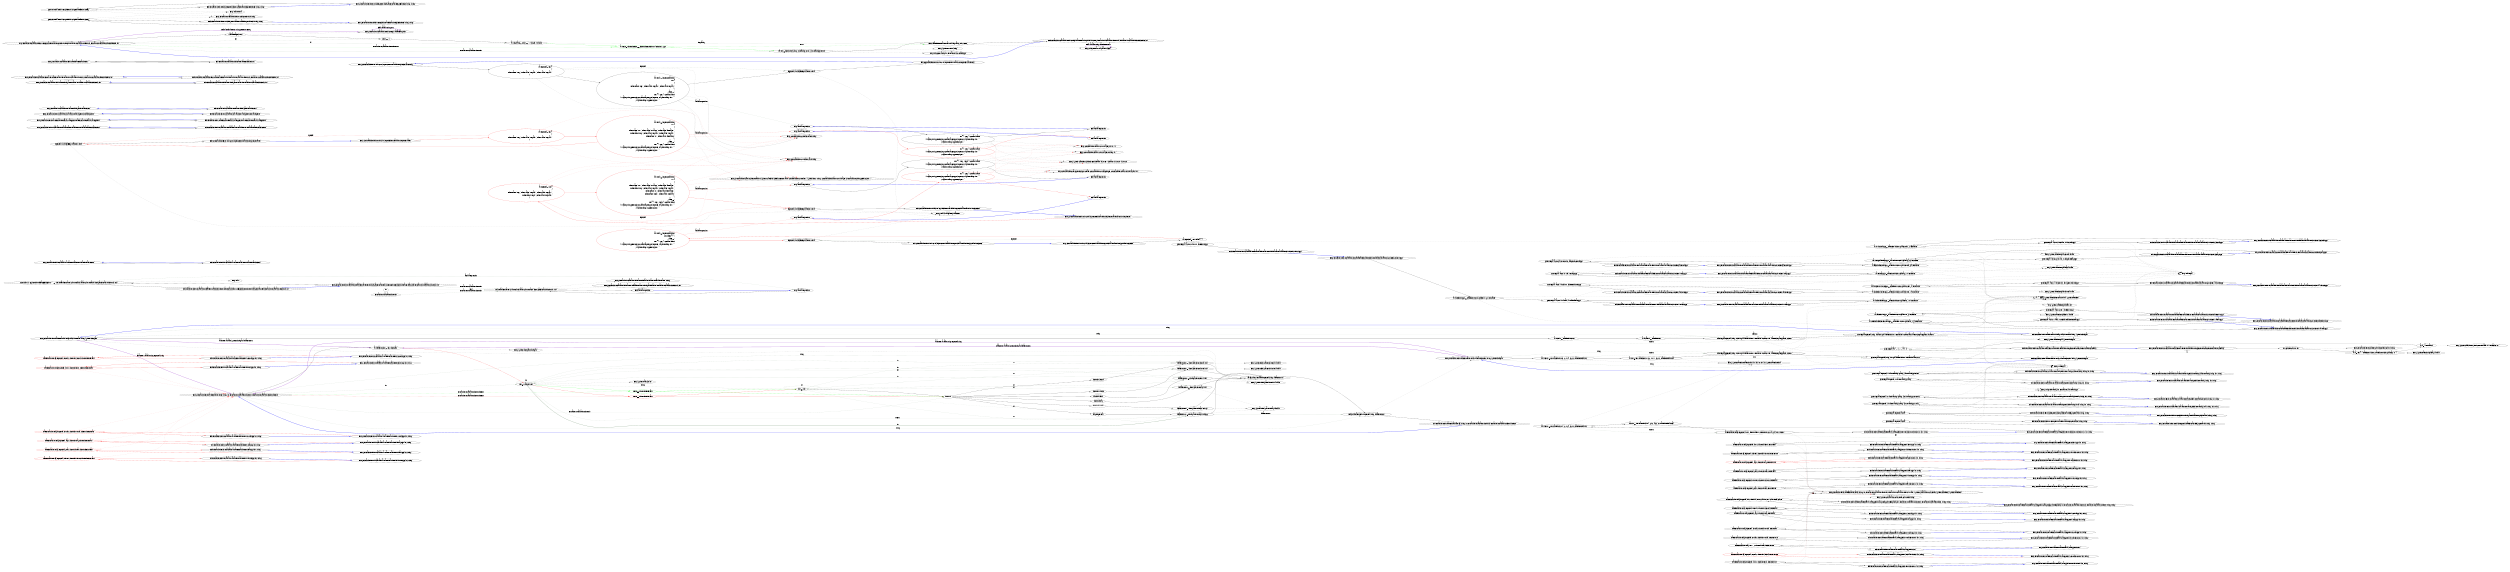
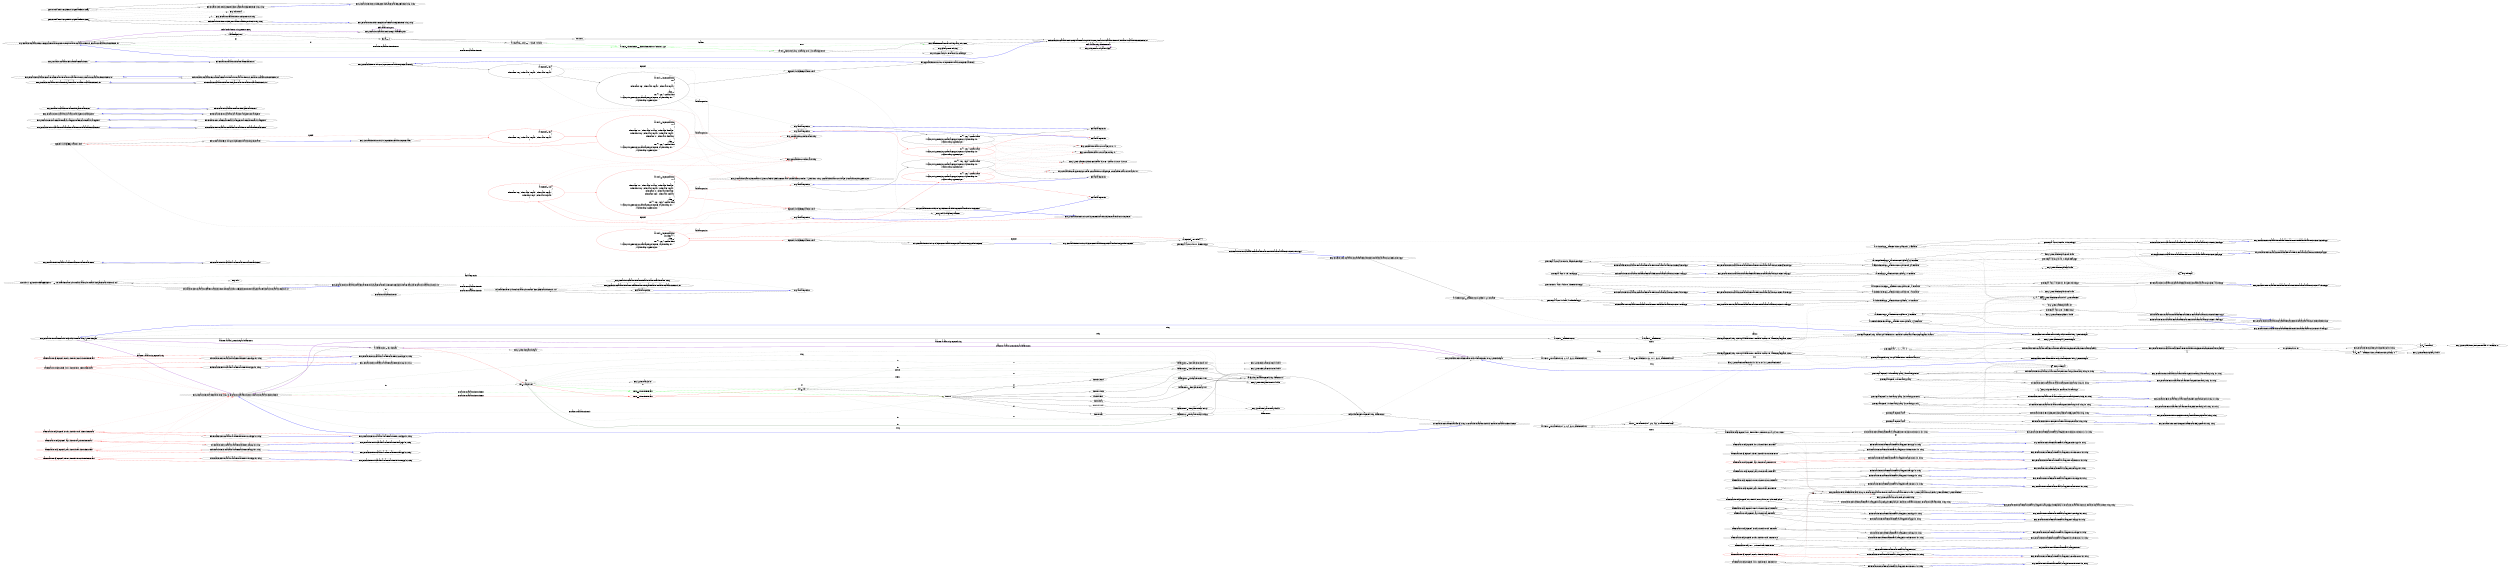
node "count == 0": label "count == 0" -> "seqval == 0"
node "return Now;": added
edge "var singularity = count == 1 ? Single : Multiple" -> "return DateTimeFormat.FormatWith(singularity, unit, tense);": label "singularity" -> "localNow"
node "Entry System.Enum.ToString()": label "Entry System.Enum.ToString()" -> "Entry AddDays.Enum.ToString()"
edge "Exit Humanizer.Localisation.IFormatter.DateHumanize_Now()" -> "Entry Humanizer.Localisation.IFormatter.DateHumanize_Now()": color black -> blue
node "Assert.Equal(''acum 19 minute'', nineteenMinutesAgo)": label "Assert.Equal(''acum 19 minute'', nineteenMinutesAgo)" -> "Assert.FromNow(''acum 19 minute'', nineteenMinutesAgo)"
node "Assert.Equal(''acum 119 ani'', oneHundredNineteenYearsAgo)": removed
edge "unit = Math.Abs(unit)" -> "deltaFromNow = TimeSpan.FromHours(unit)": label "int" -> "method"
edge "unit = Math.Abs(unit)" -> "deltaFromNow = TimeSpan.FromDays(unit)": label "int" -> "utcNow"
edge "deltaFromNow = TimeSpan.FromHours(unit)" -> "Entry System.TimeSpan.FromHours(double)": style dotted -> bold
edge "unit = Math.Abs(unit)" -> "unit = -unit": label "string" -> "int"
node "TargetType.Year": label "TargetType.Year" -> "TimeUnit.Year"
edge "unit = Math.Abs(unit)" -> "deltaFromNow = TimeSpan.FromDays(unit*31)": label "utcNow" -> "int"
